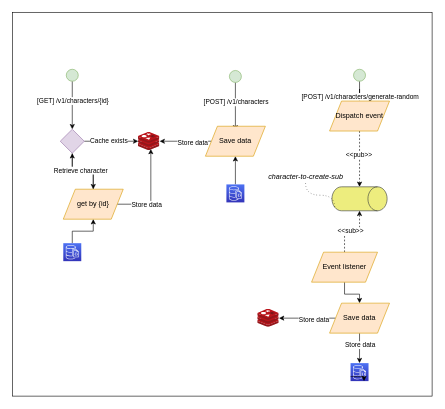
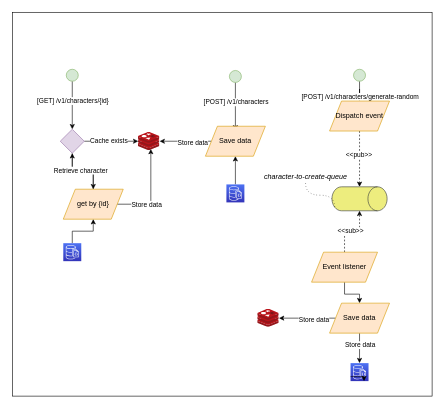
node "character-to-create-sub": label "character-to-create-sub" -> "character-to-create-queue"
